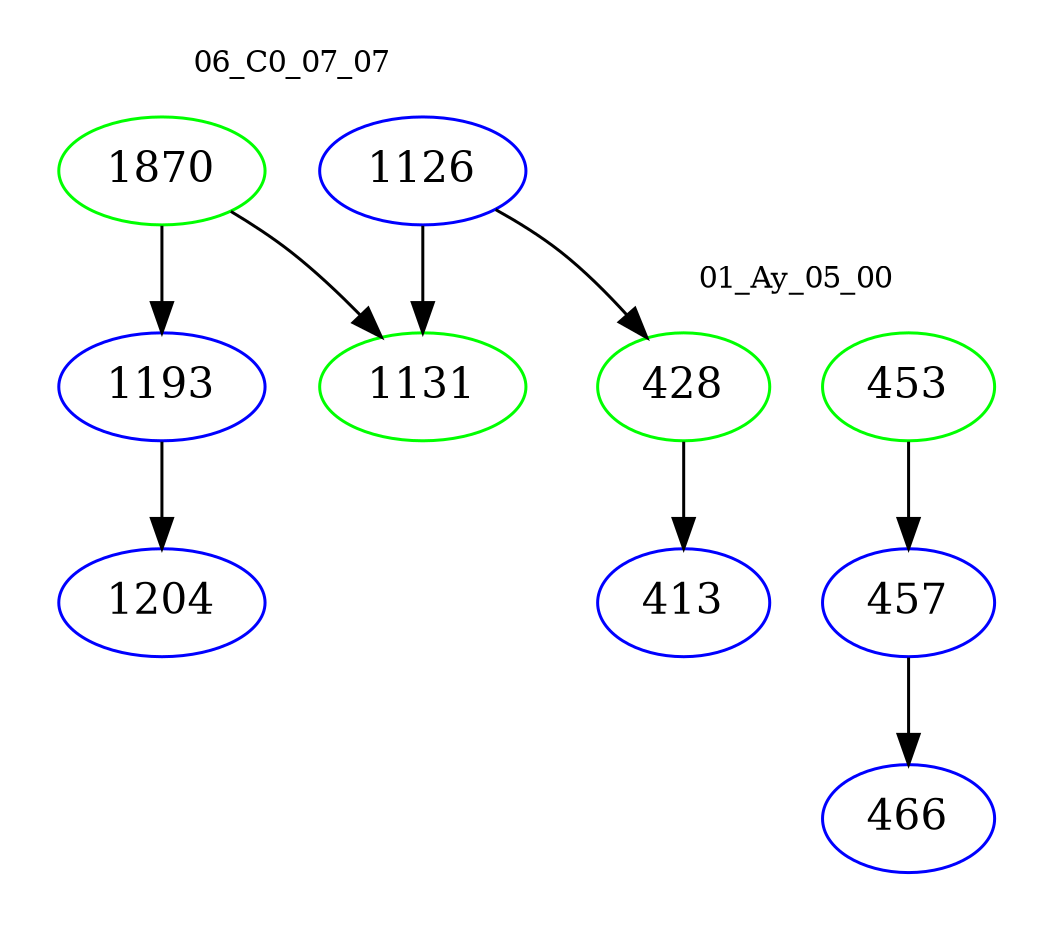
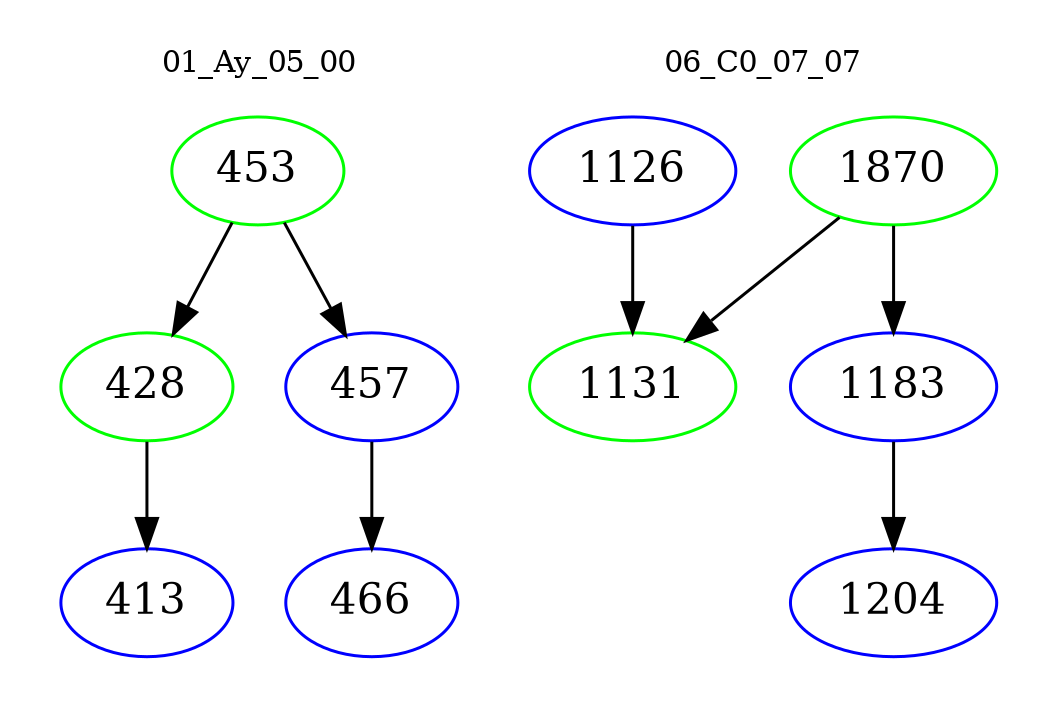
edge "1126" -> "428": now "453" -> "428"
node "1193": label "1193" -> "1183"
